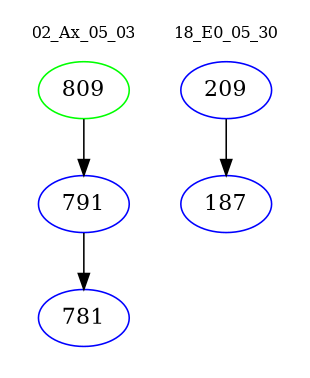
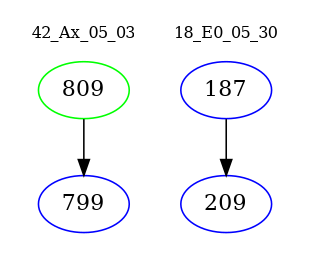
cluster "02_Ax_05_03": label "02_Ax_05_03" -> "42_Ax_05_03"
edge "209" -> "187": reversed
node "791": label "791" -> "799"
node "781": removed
